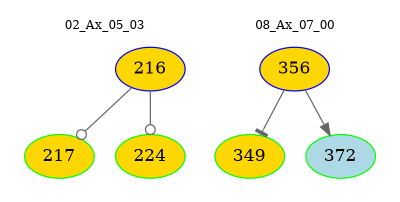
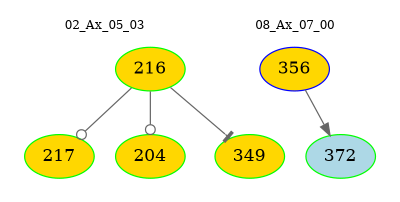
node "216": color blue -> green
edge "356" -> "349": now "216" -> "349"
node "224": label "224" -> "204"
